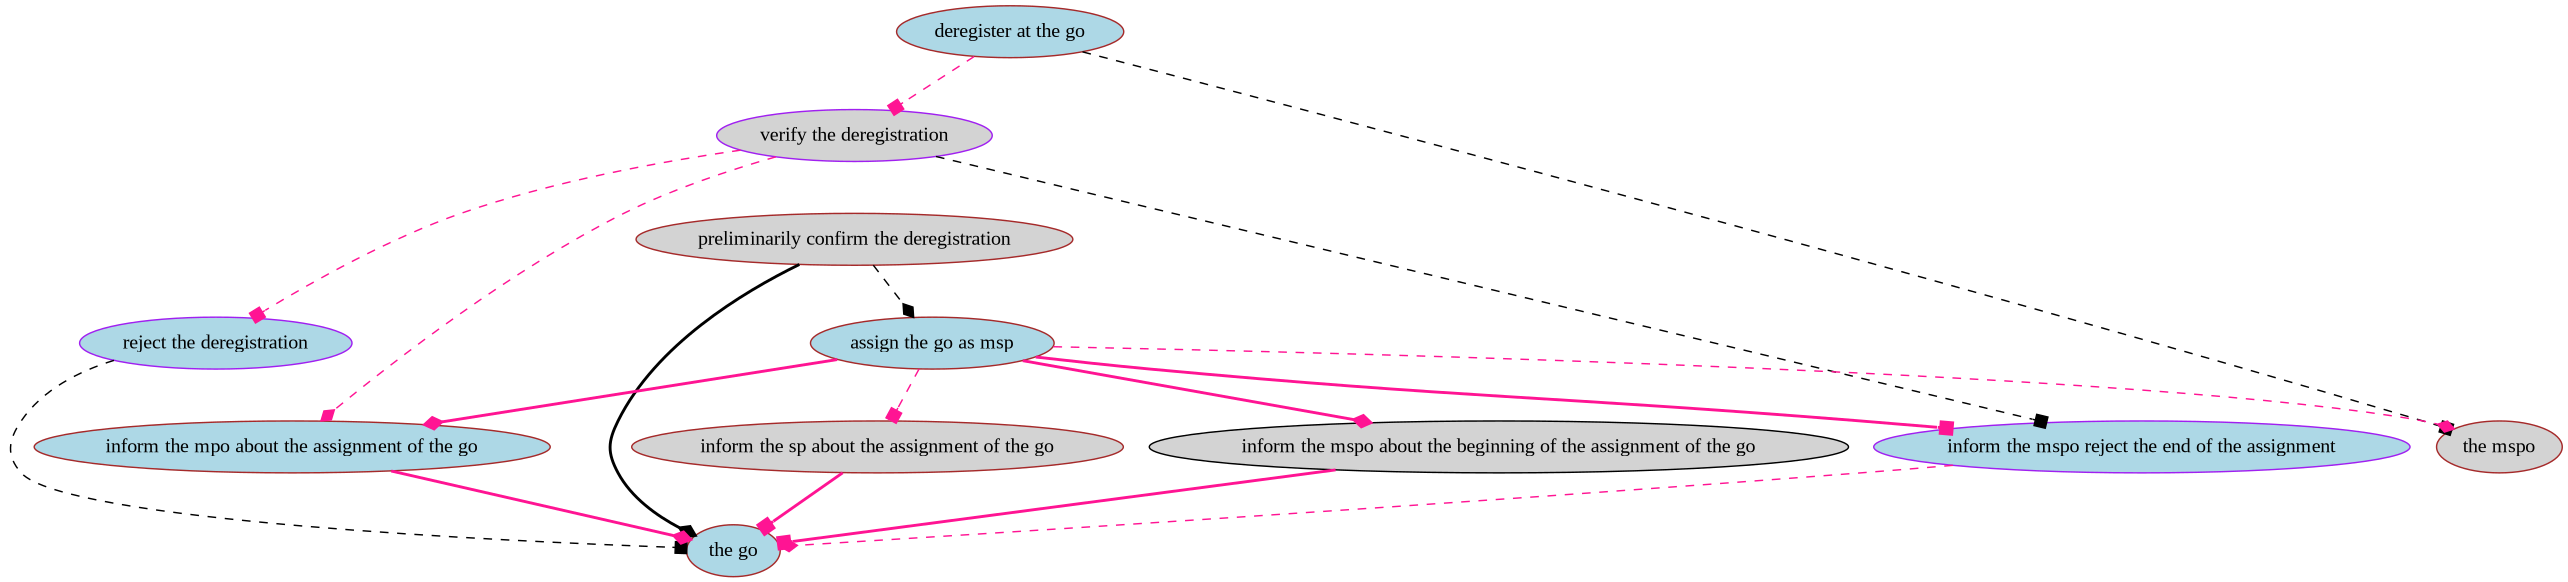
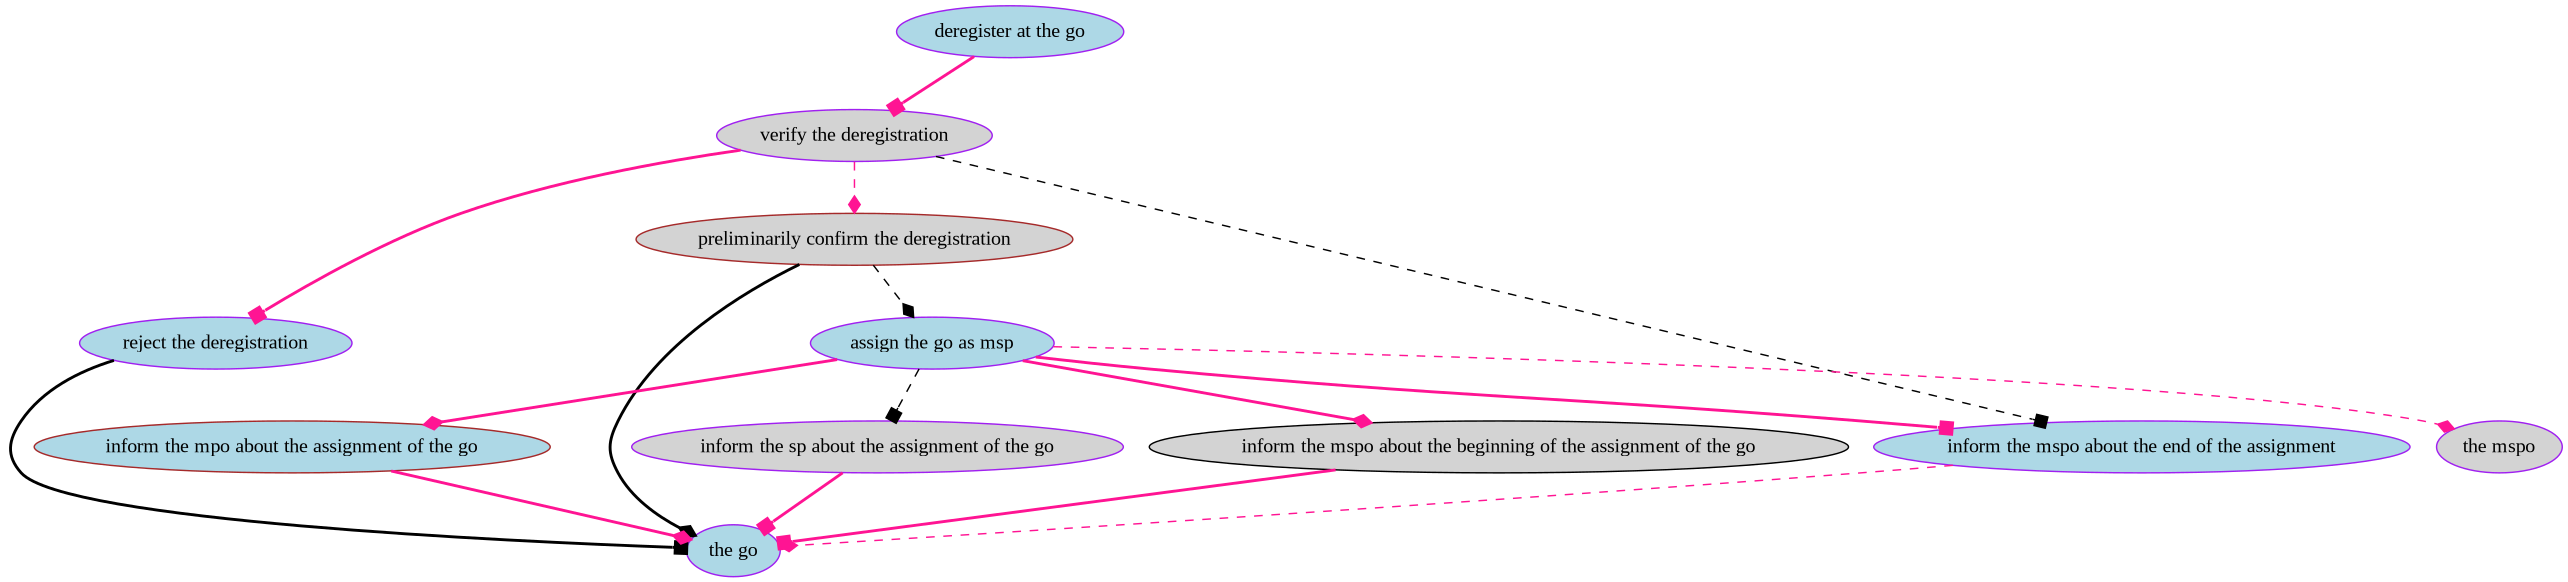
node "deregister at the go": color brown -> purple
edge "deregister at the go" -> "verify the deregistration": style dashed -> bold
edge "verify the deregistration" -> "reject the deregistration": style dashed -> bold
edge "deregister at the go" -> "the mspo": removed
edge "verify the deregistration" -> "inform the mpo about the assignment of the go": now "verify the deregistration" -> "preliminarily confirm the deregistration"
node "assign the go as msp": color brown -> purple
edge "assign the go as msp" -> "inform the sp about the assignment of the go": color deeppink -> black
node "inform the sp about the assignment of the go": color brown -> purple
node "inform the mspo reject the end of the assignment": label "inform the mspo reject the end of the assignment" -> "inform the mspo about the end of the assignment"
node "the mspo": color brown -> purple
edge "reject the deregistration" -> "the go": style dashed -> bold
node "the go": color brown -> purple
